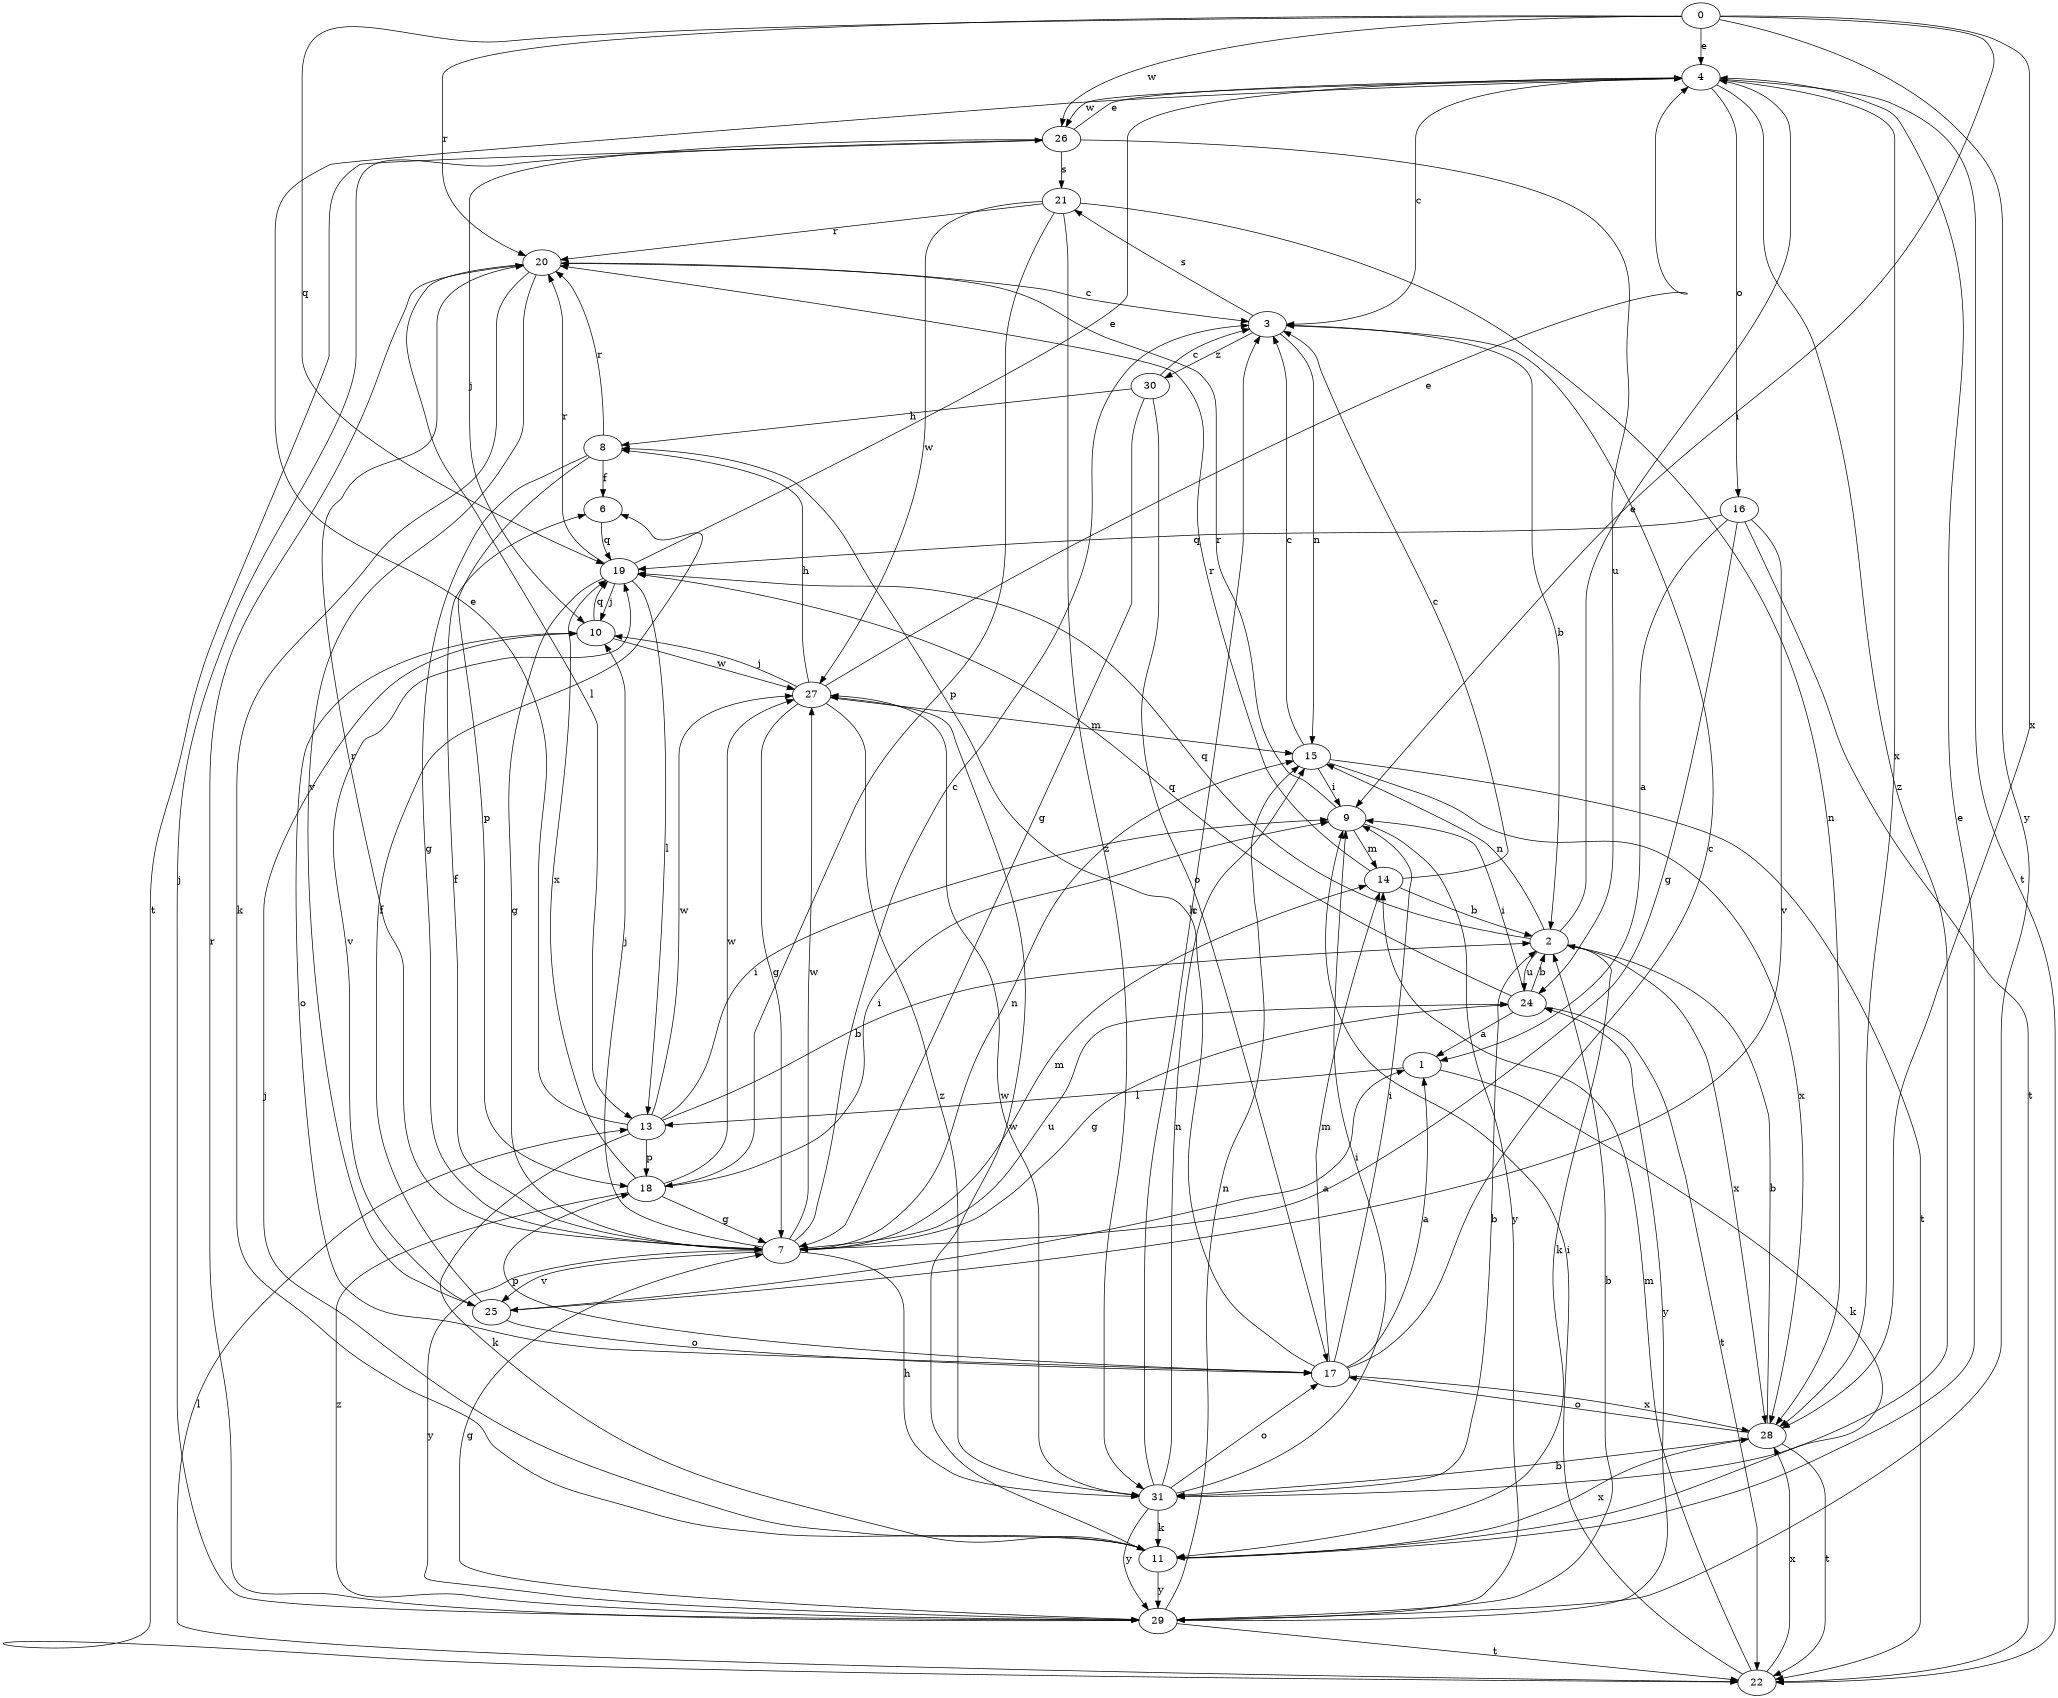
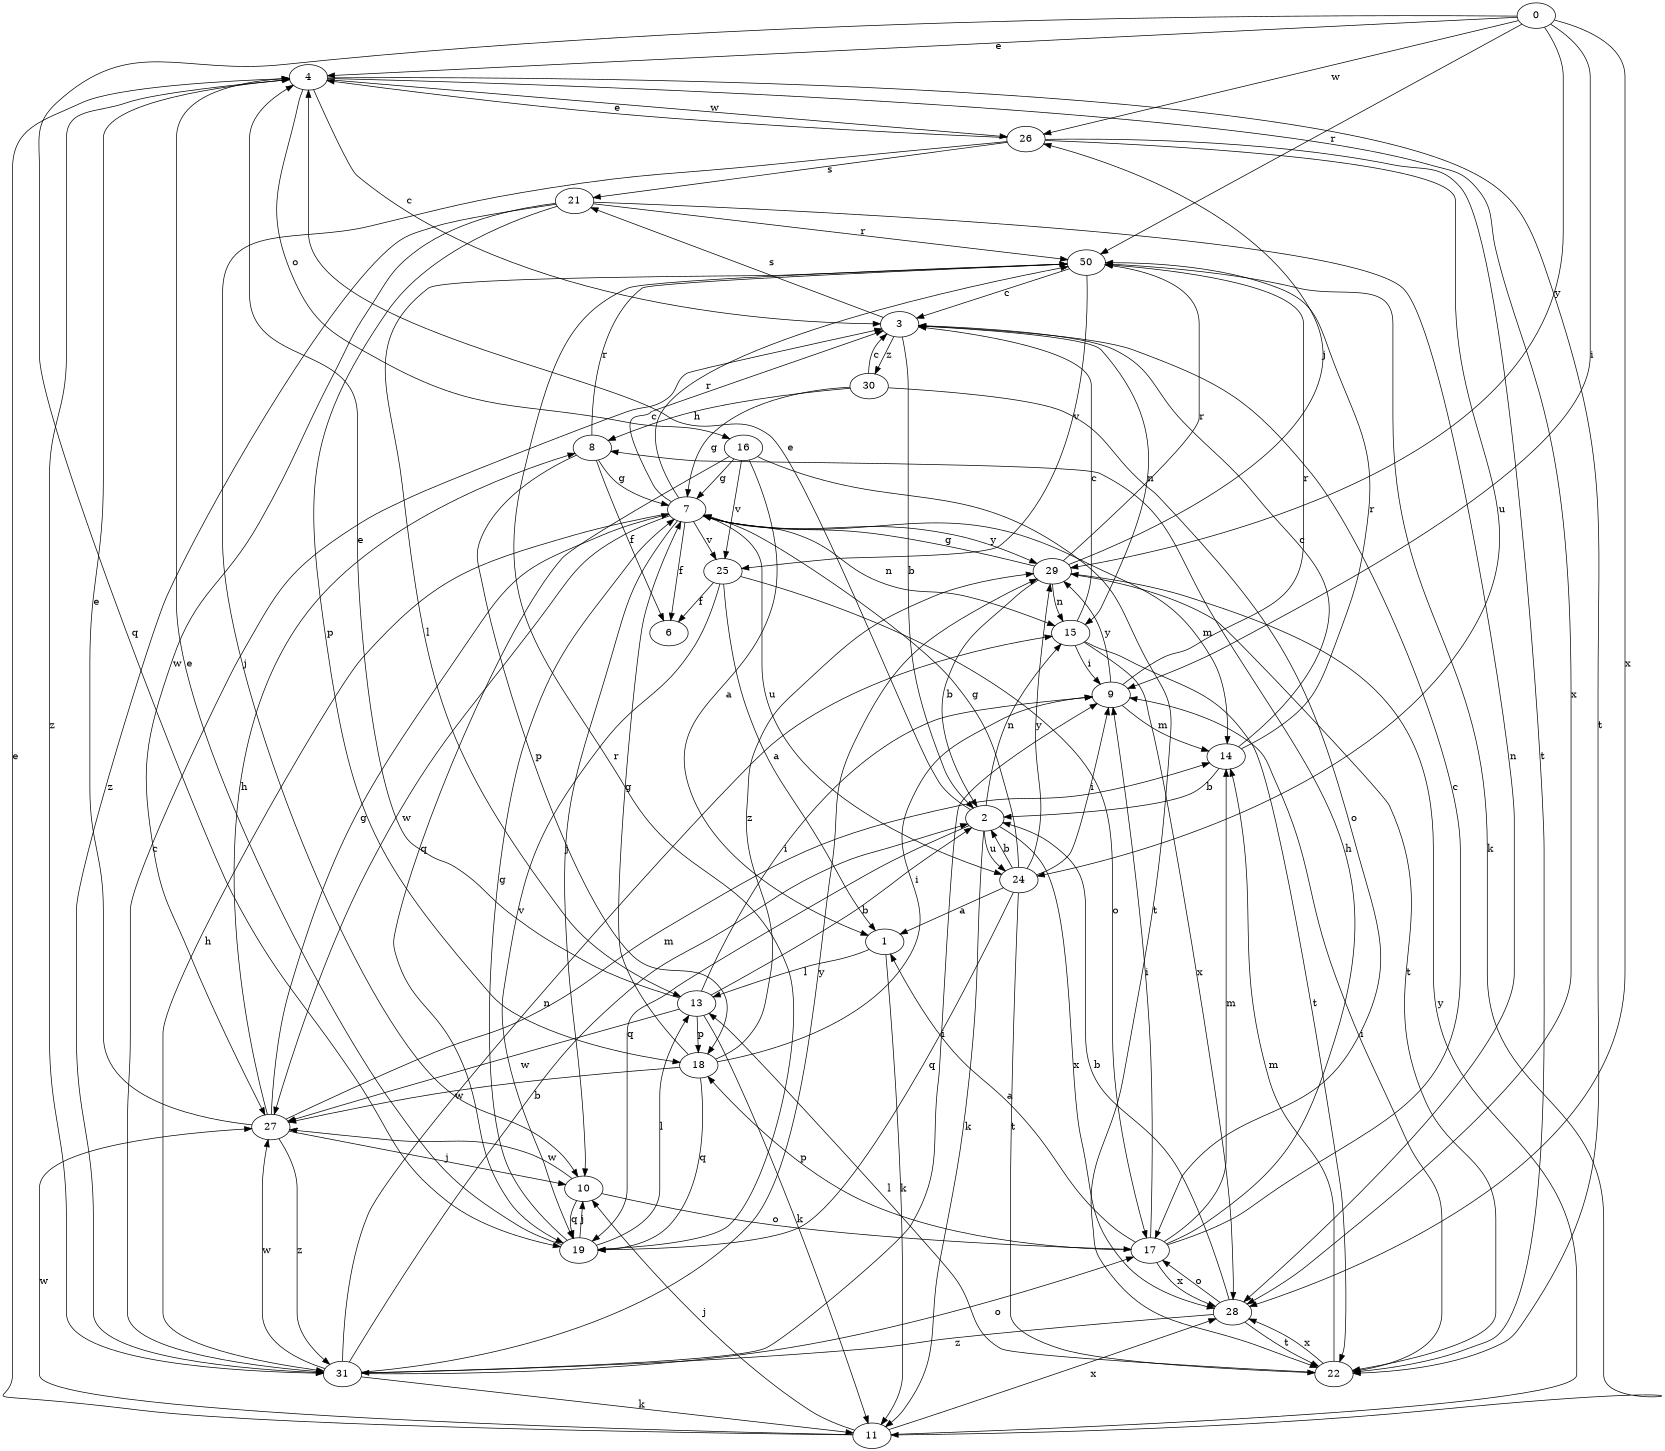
node "20": label "20" -> "50"
edge "6" -> "19": removed, label "q"
edge "27" -> "15": now "27" -> "14"
edge "18" -> "19": label "x" -> "q"
edge "28" -> "31": label "b" -> "z"
edge "29" -> "24": reversed
